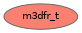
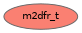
node "m3dfr_t": label "m3dfr_t" -> "m2dfr_t"
